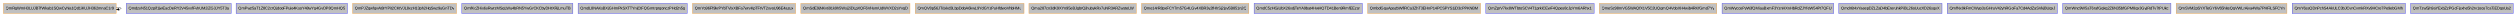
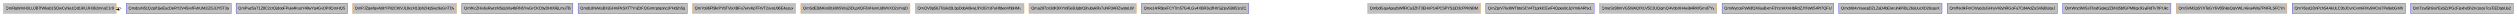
node "Qme14rR8pxFCY7m57G4LGv4XBR3y2fHhSj2jsv5B851n2Q": color darkorange -> blue
node "QmdC5zHGjUbX26xdjTeYA9bat4HwHQTD41Ben9RmfEEzsr": removed
